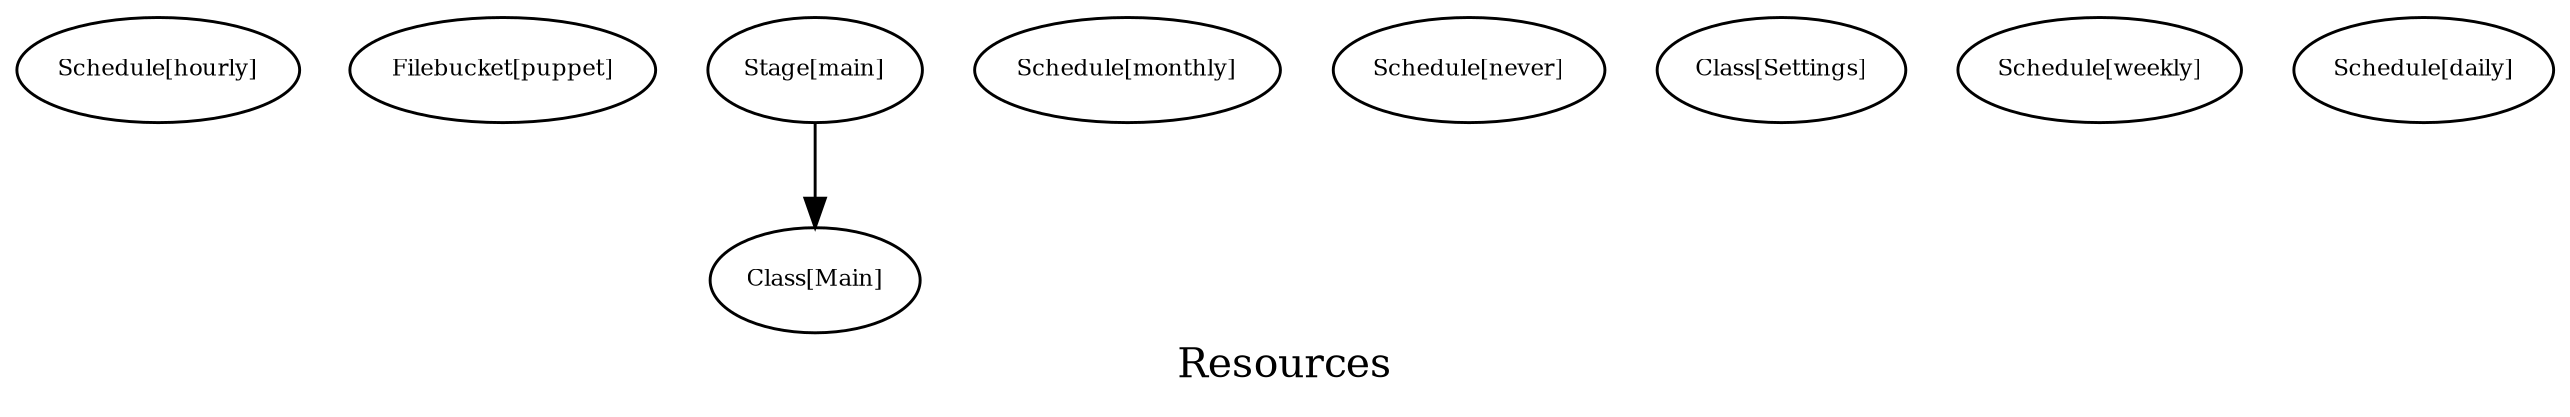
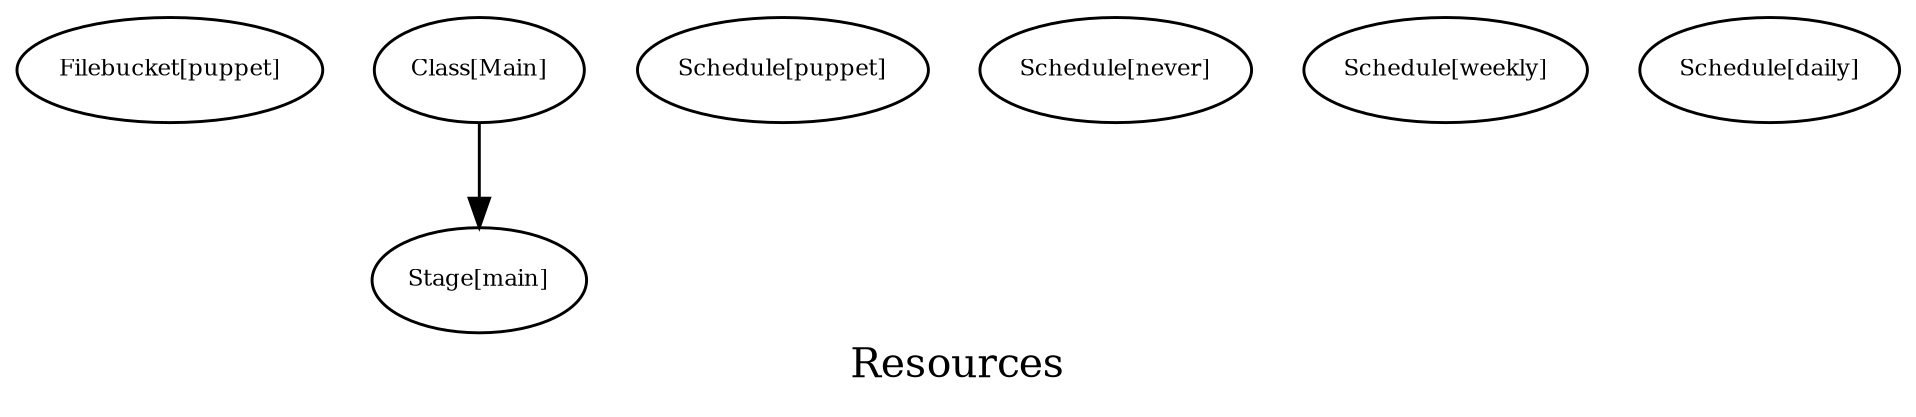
node "Schedule[hourly]": removed
node "Schedule[puppet]": added
node "Schedule[monthly]": removed
node "Class[Settings]": removed
edge "Stage[main]" -> "Class[Main]": reversed
